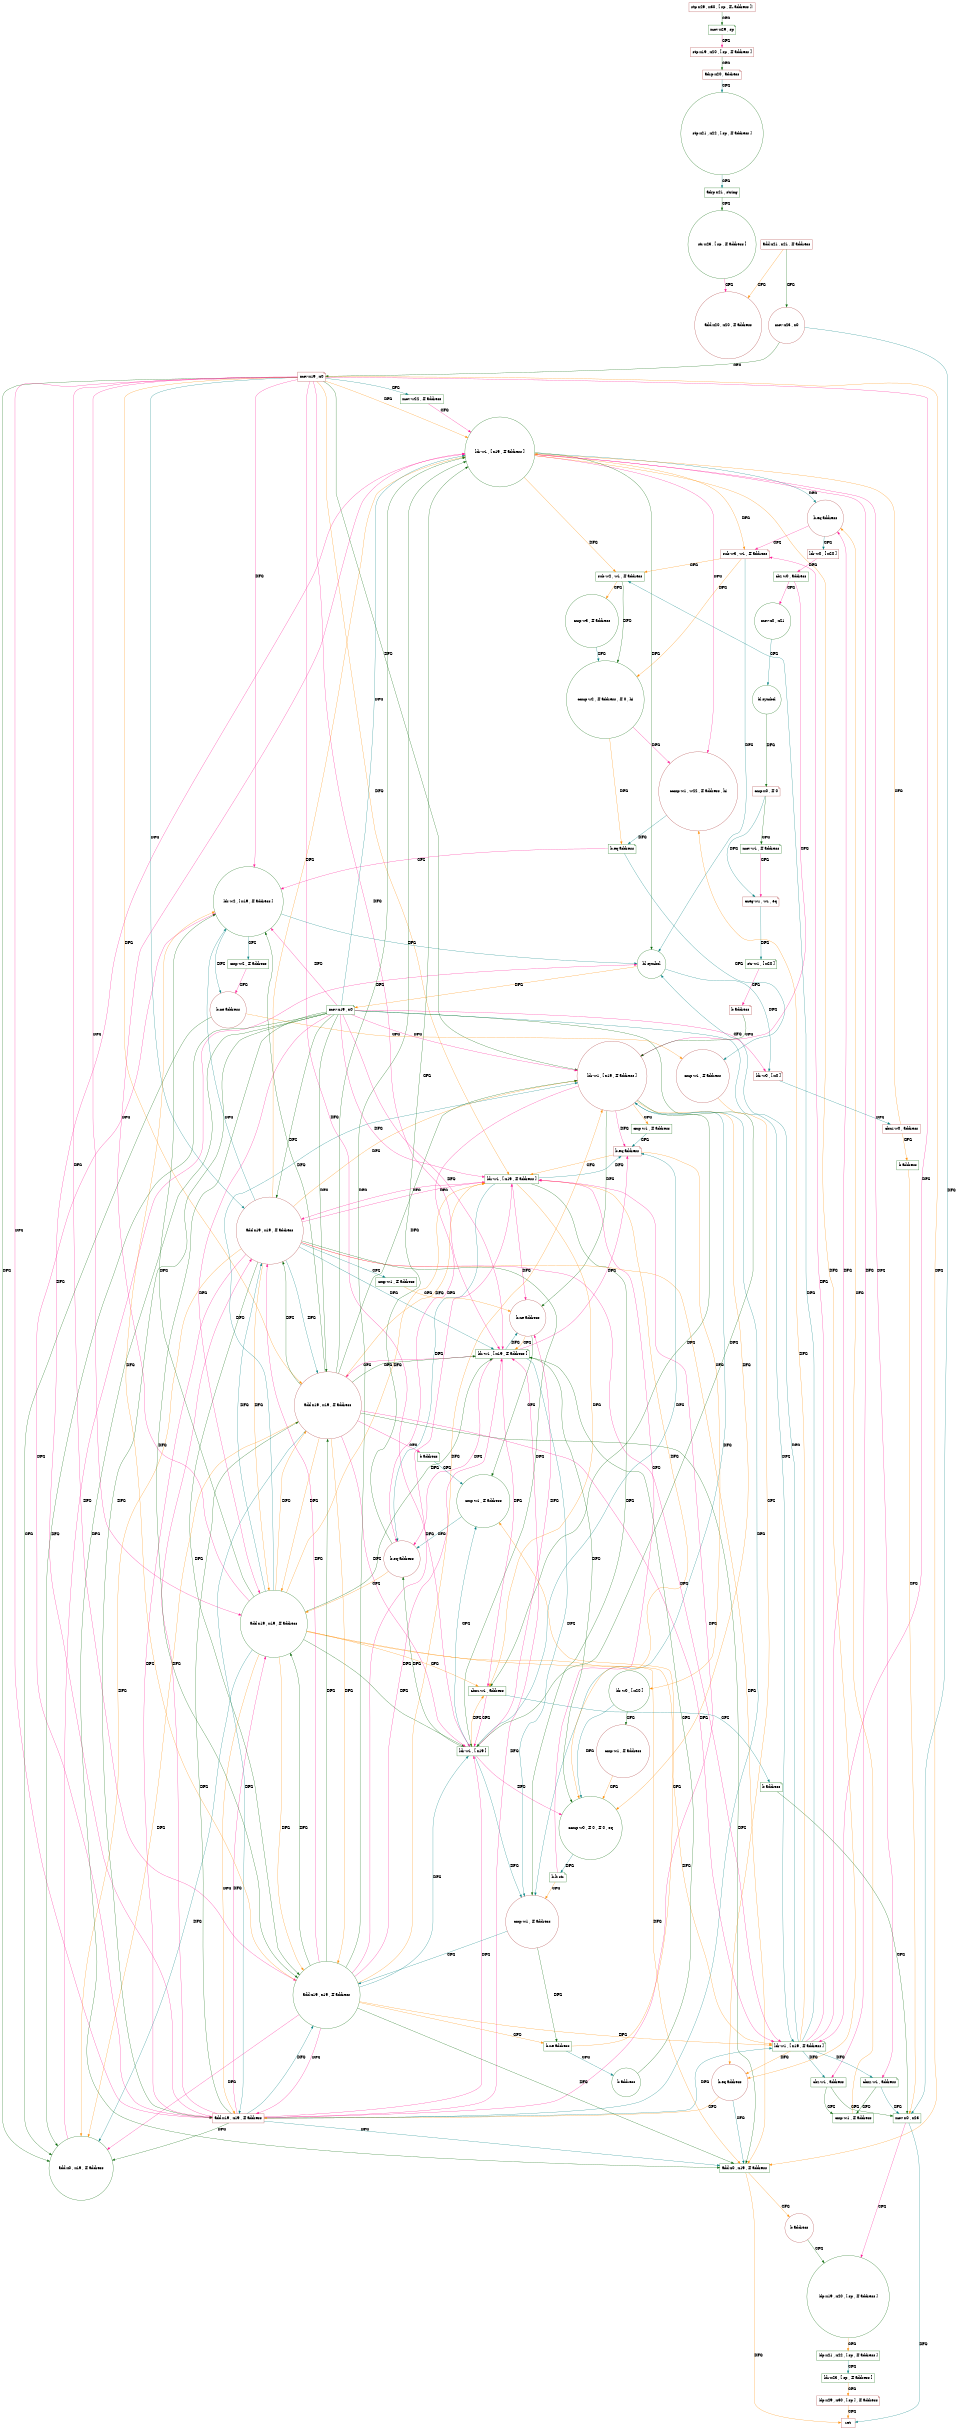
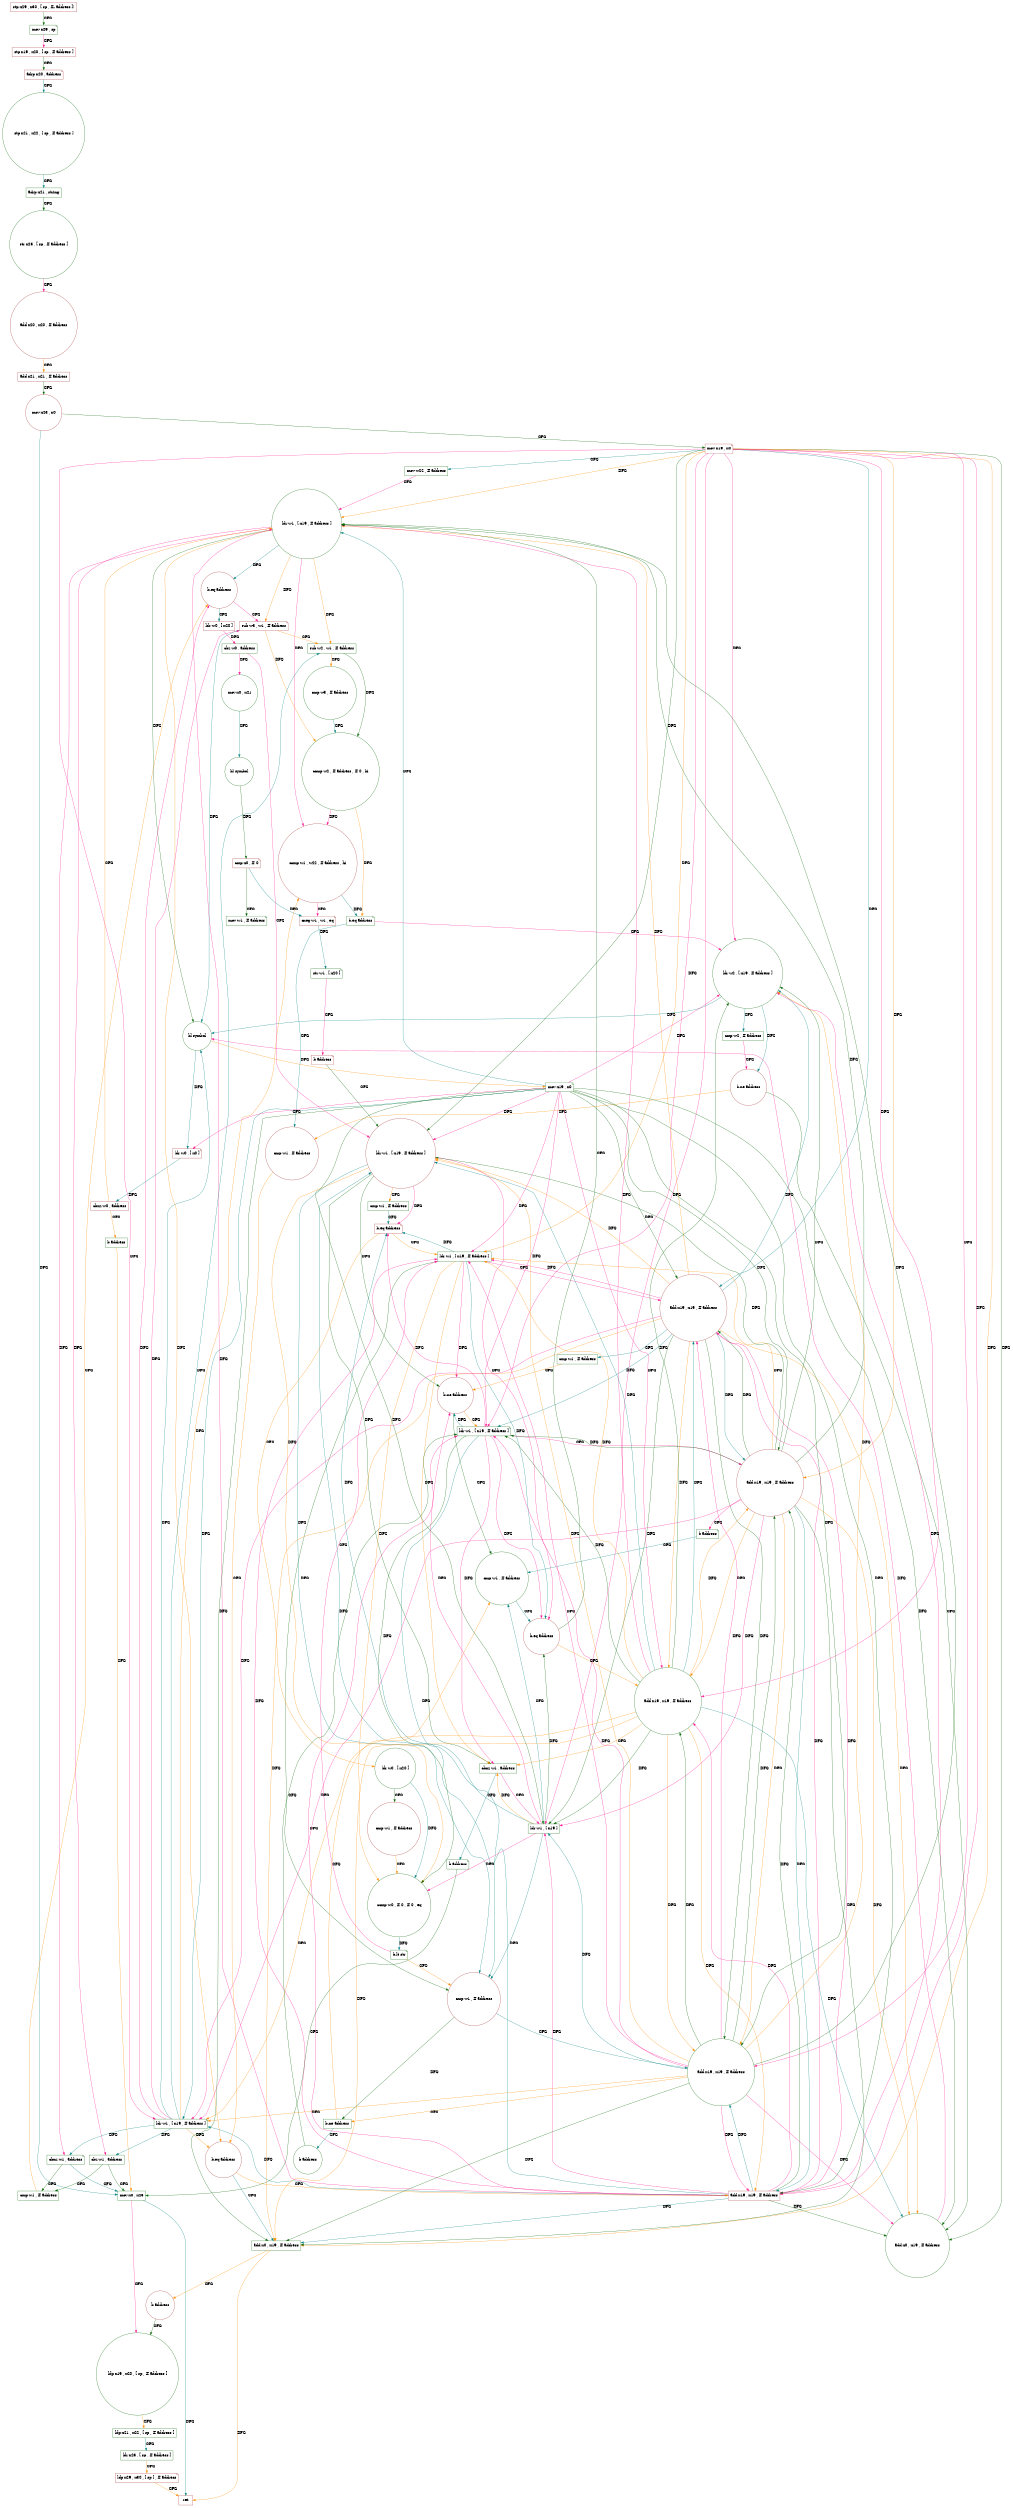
edge "add x21 , x21 , # address" -> "add x20 , x20 , # address": reversed
edge "mov w1 , # address" -> "cneg w1 , w1 , eq": now "ccmp w1 , w22 , # address , hi" -> "cneg w1 , w1 , eq"
